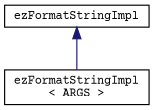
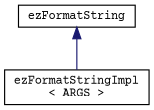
node "ezFormatStringImpl": label "ezFormatStringImpl" -> "ezFormatString"
